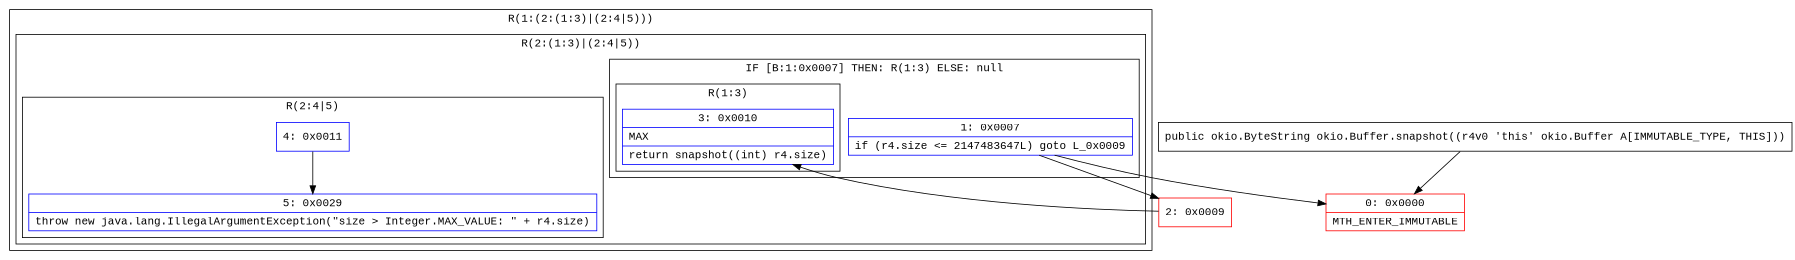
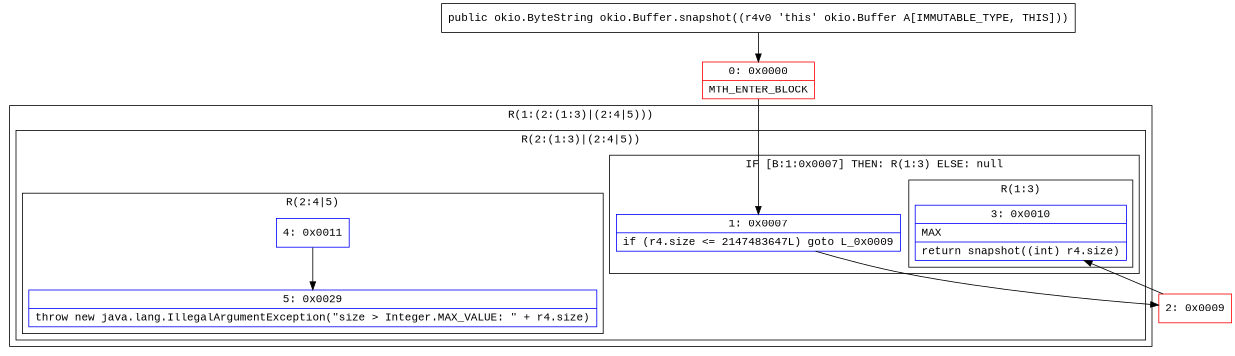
edge "1: 0x0007" -> "0: 0x0000": reversed
node "0: 0x0000": text "MTH_ENTER_IMMUTABLE" -> "MTH_ENTER_BLOCK"
